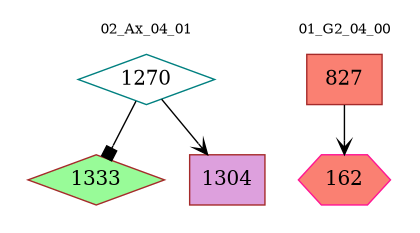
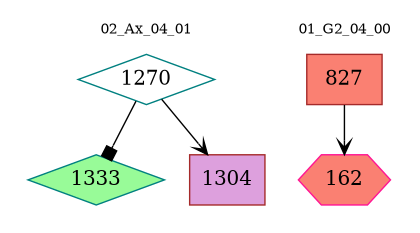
node "1333": color brown -> teal
